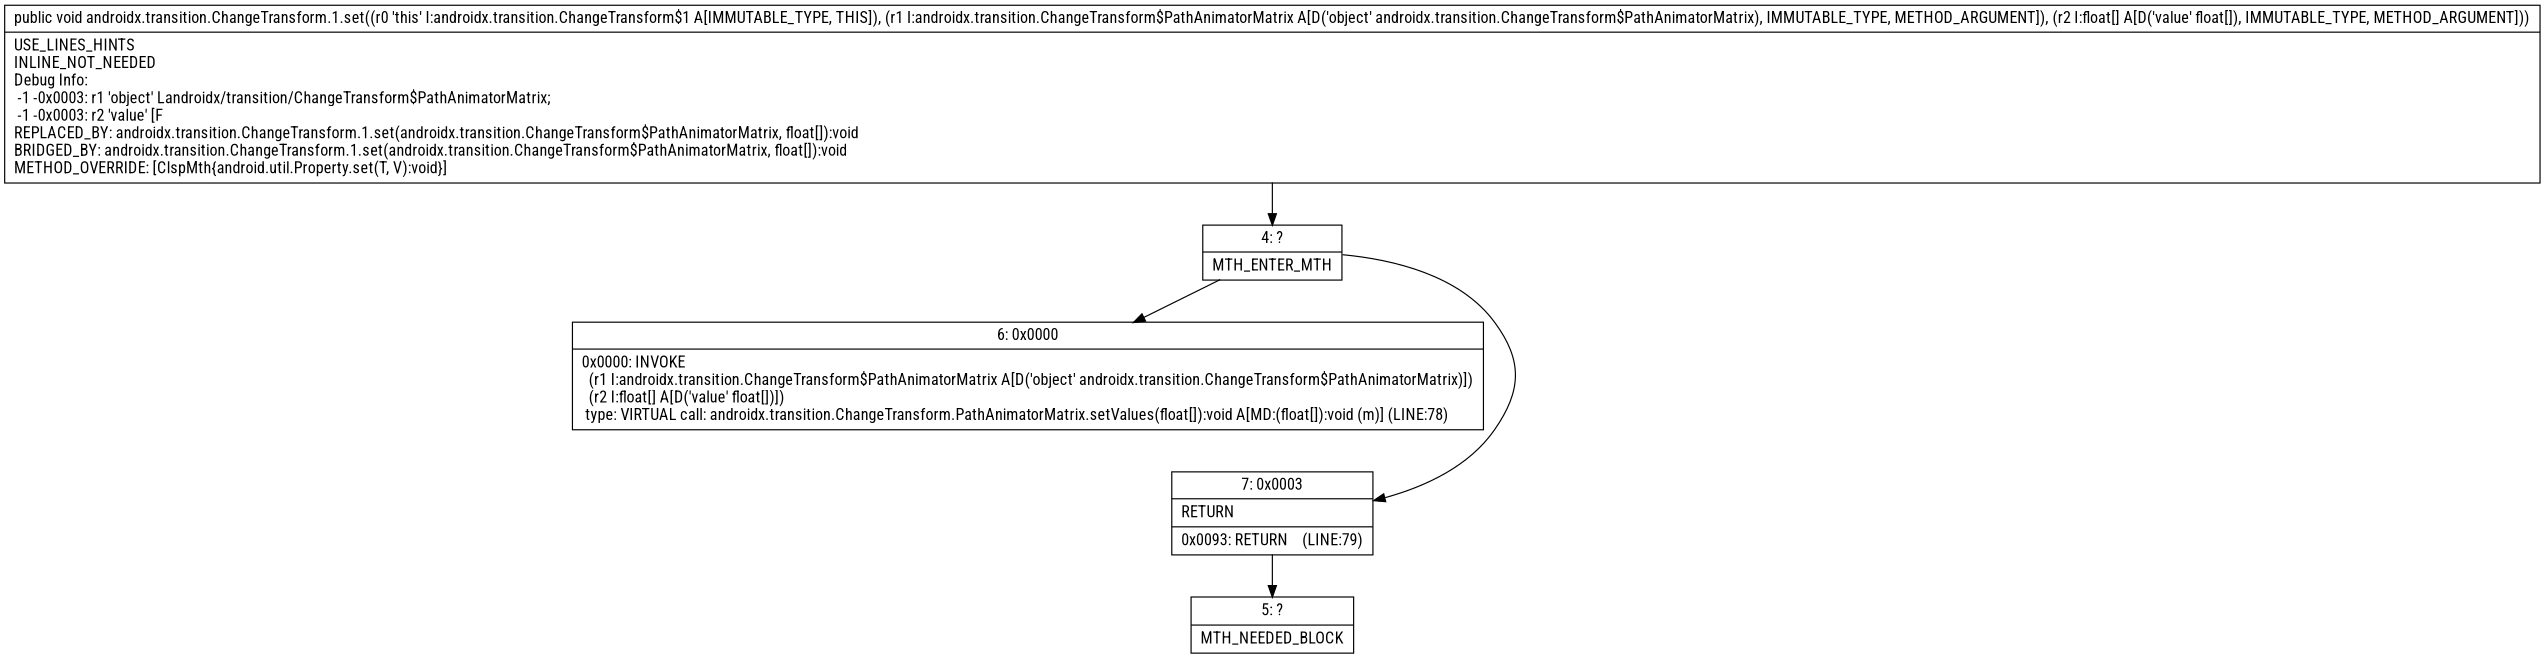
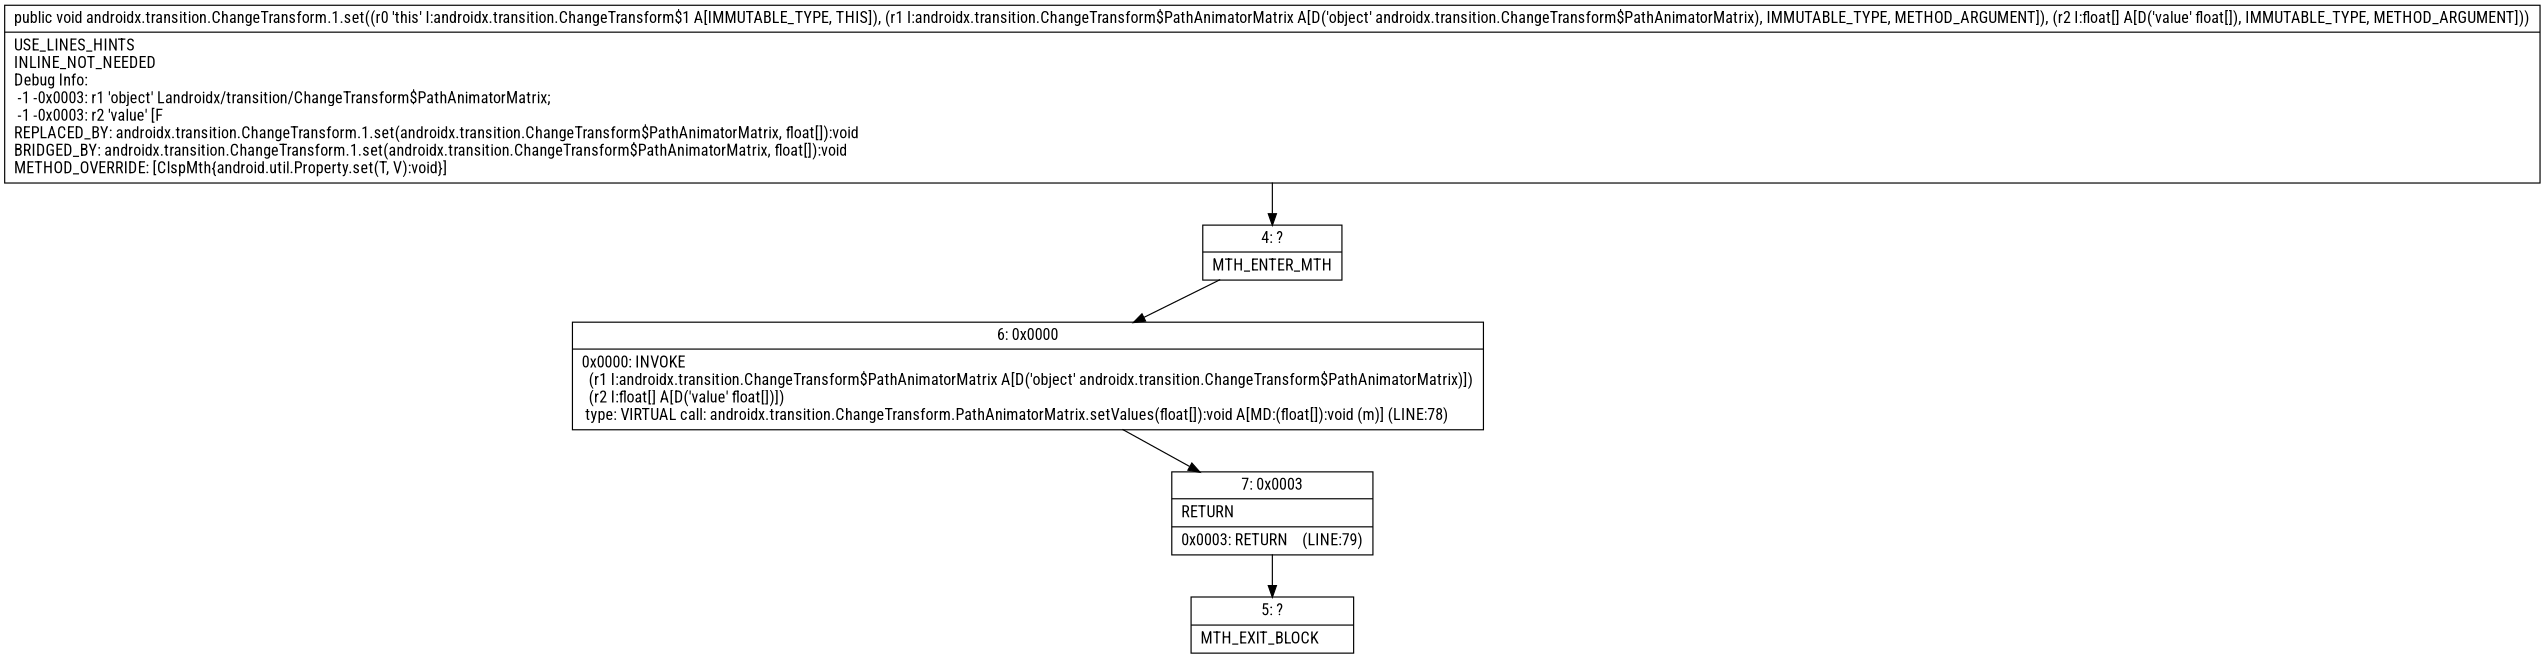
edge "4: ?" -> "7: 0x0003": now "6: 0x0000" -> "7: 0x0003"
node "7: 0x0003": text "0x0093: RETURN    (LINE:79)" -> "0x0003: RETURN    (LINE:79)"
node "5: ?": text "MTH_NEEDED_BLOCK" -> "MTH_EXIT_BLOCK"
